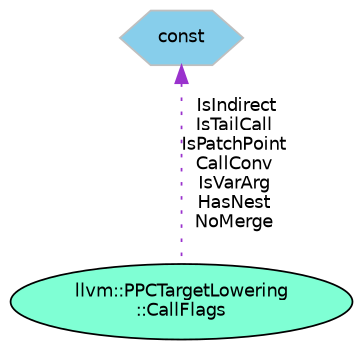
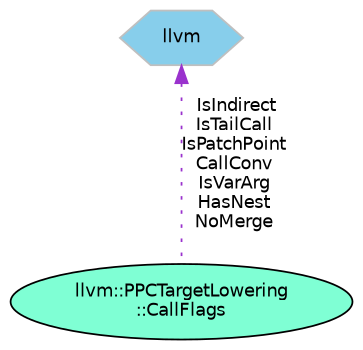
node "const": label "const" -> "llvm"
